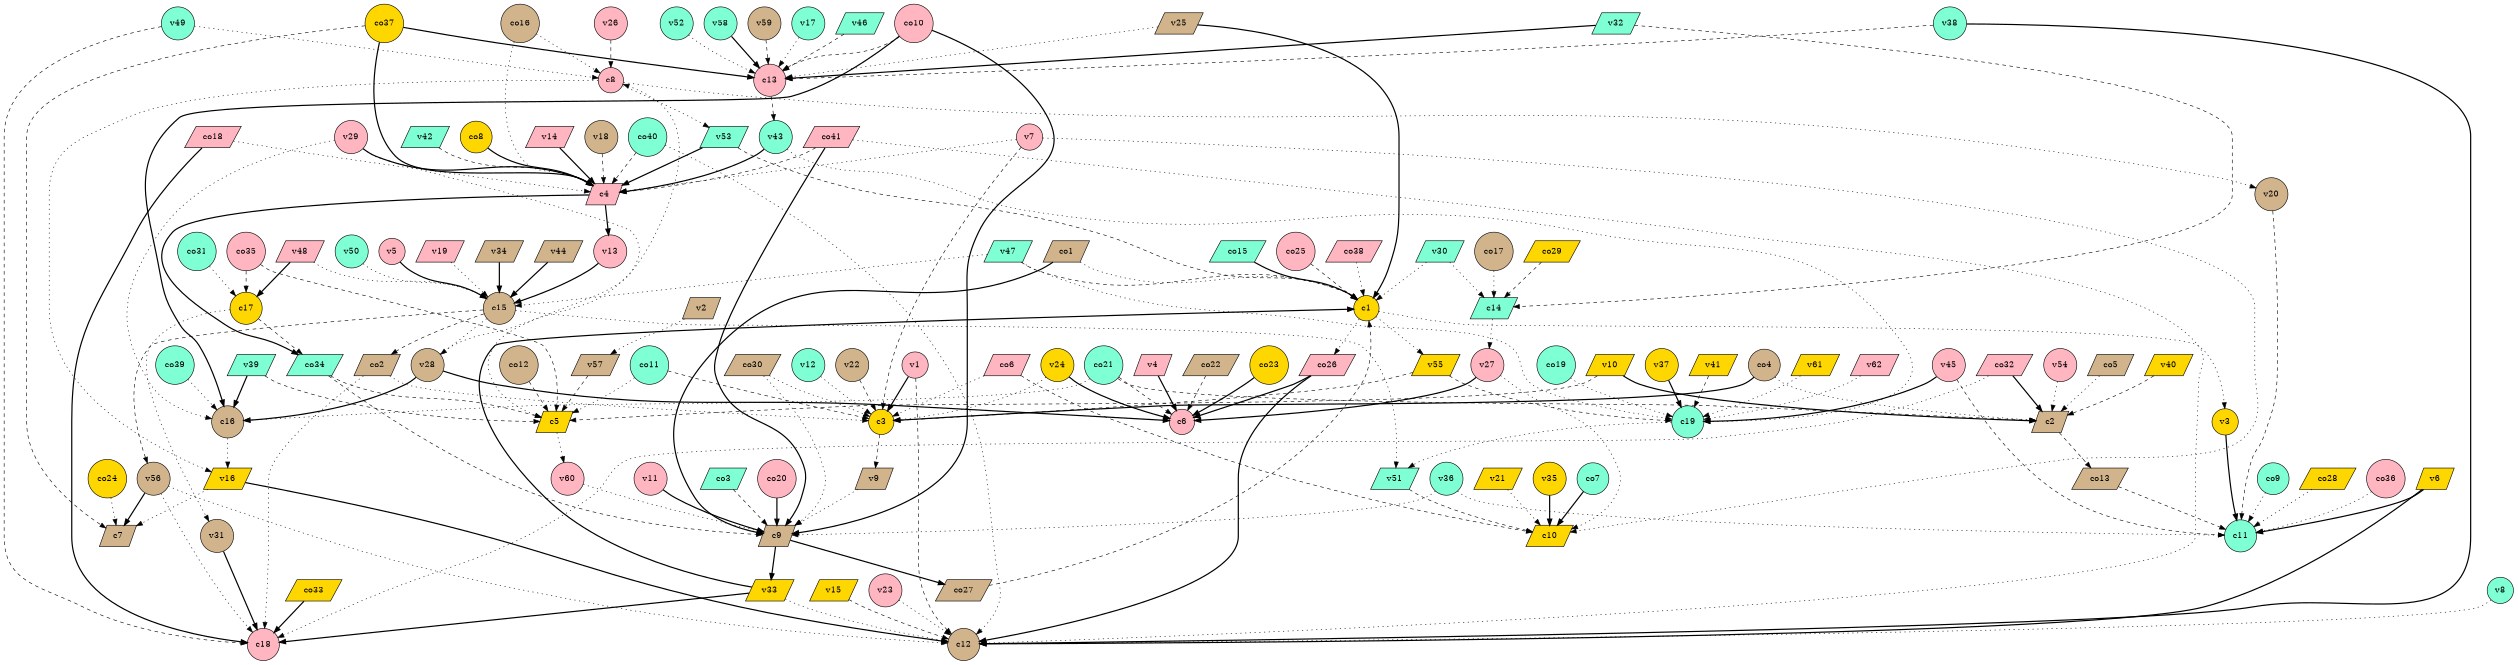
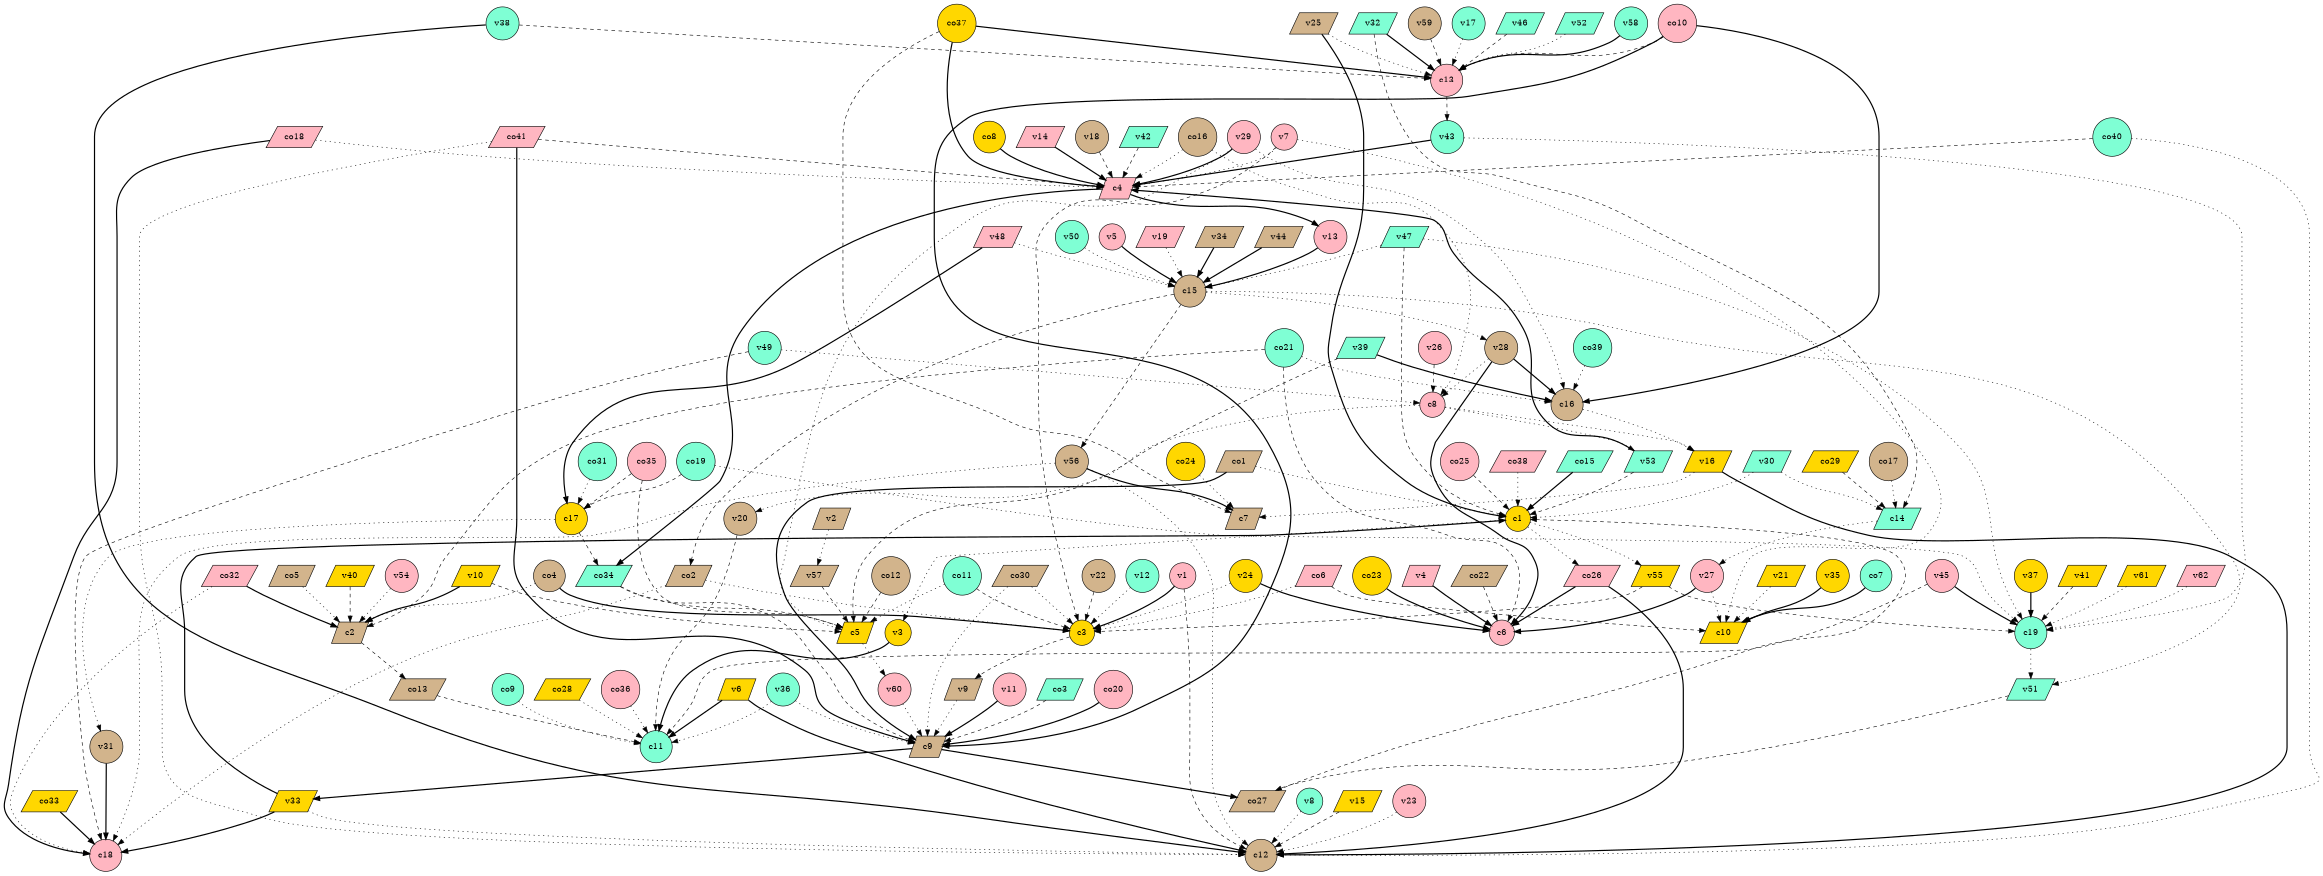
node "v52": shape circle -> parallelogram
edge "co19" -> "c17": added
edge "v51" -> "c10": now "v51" -> "co27"
